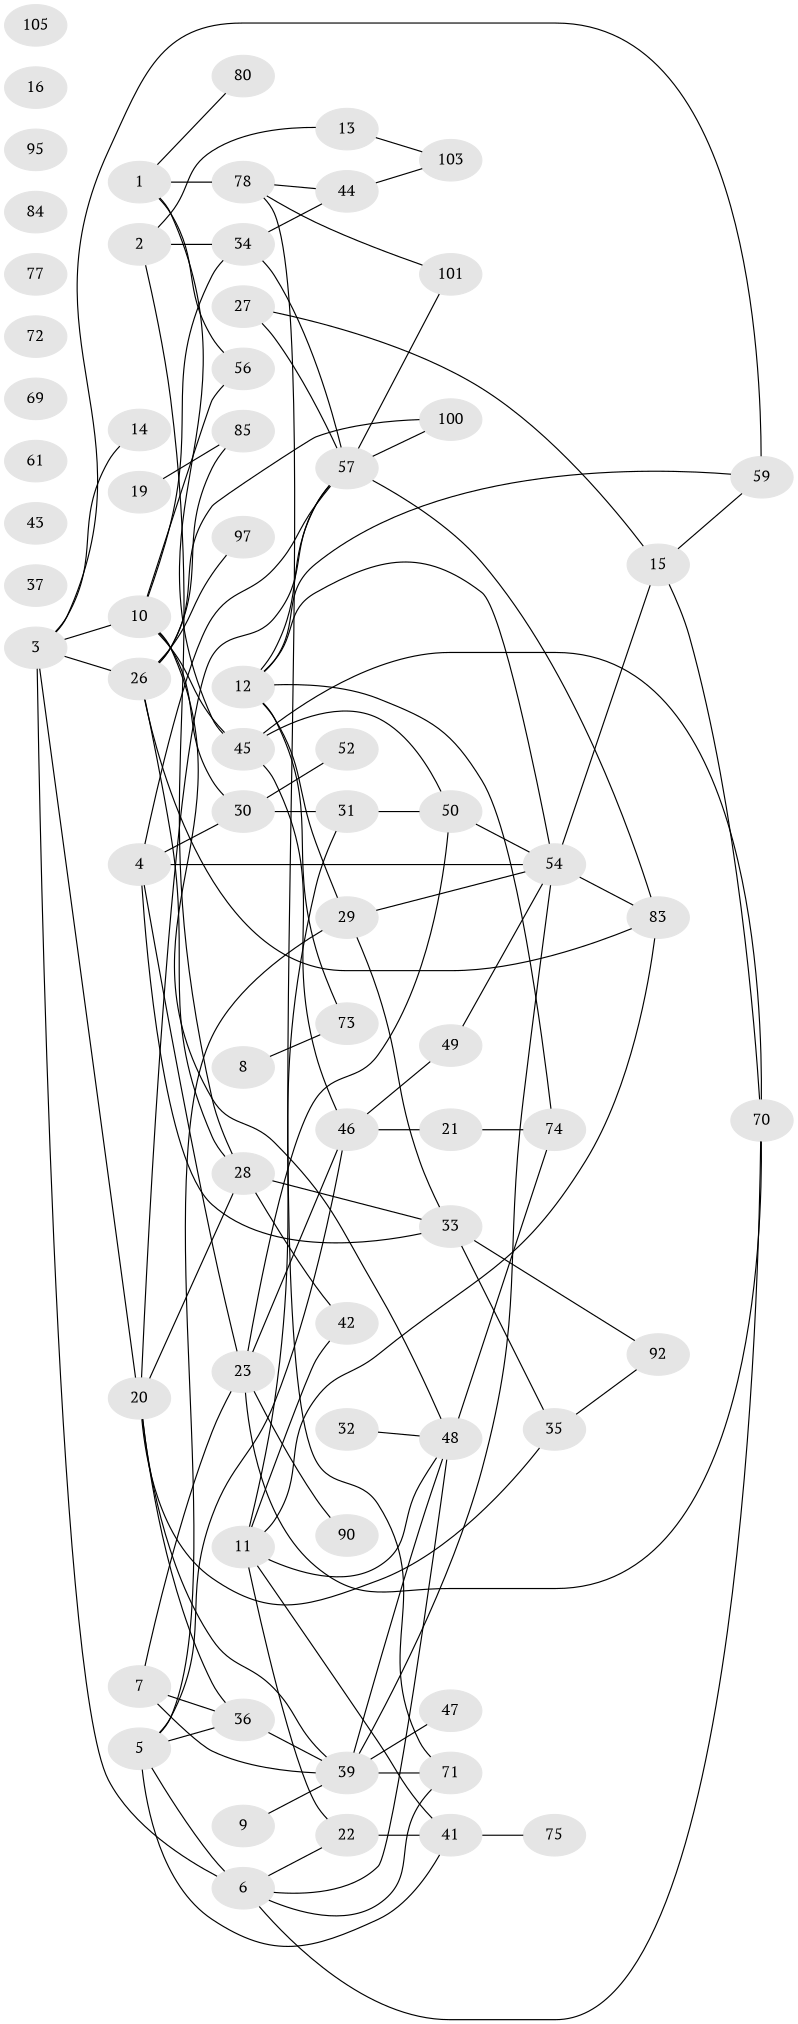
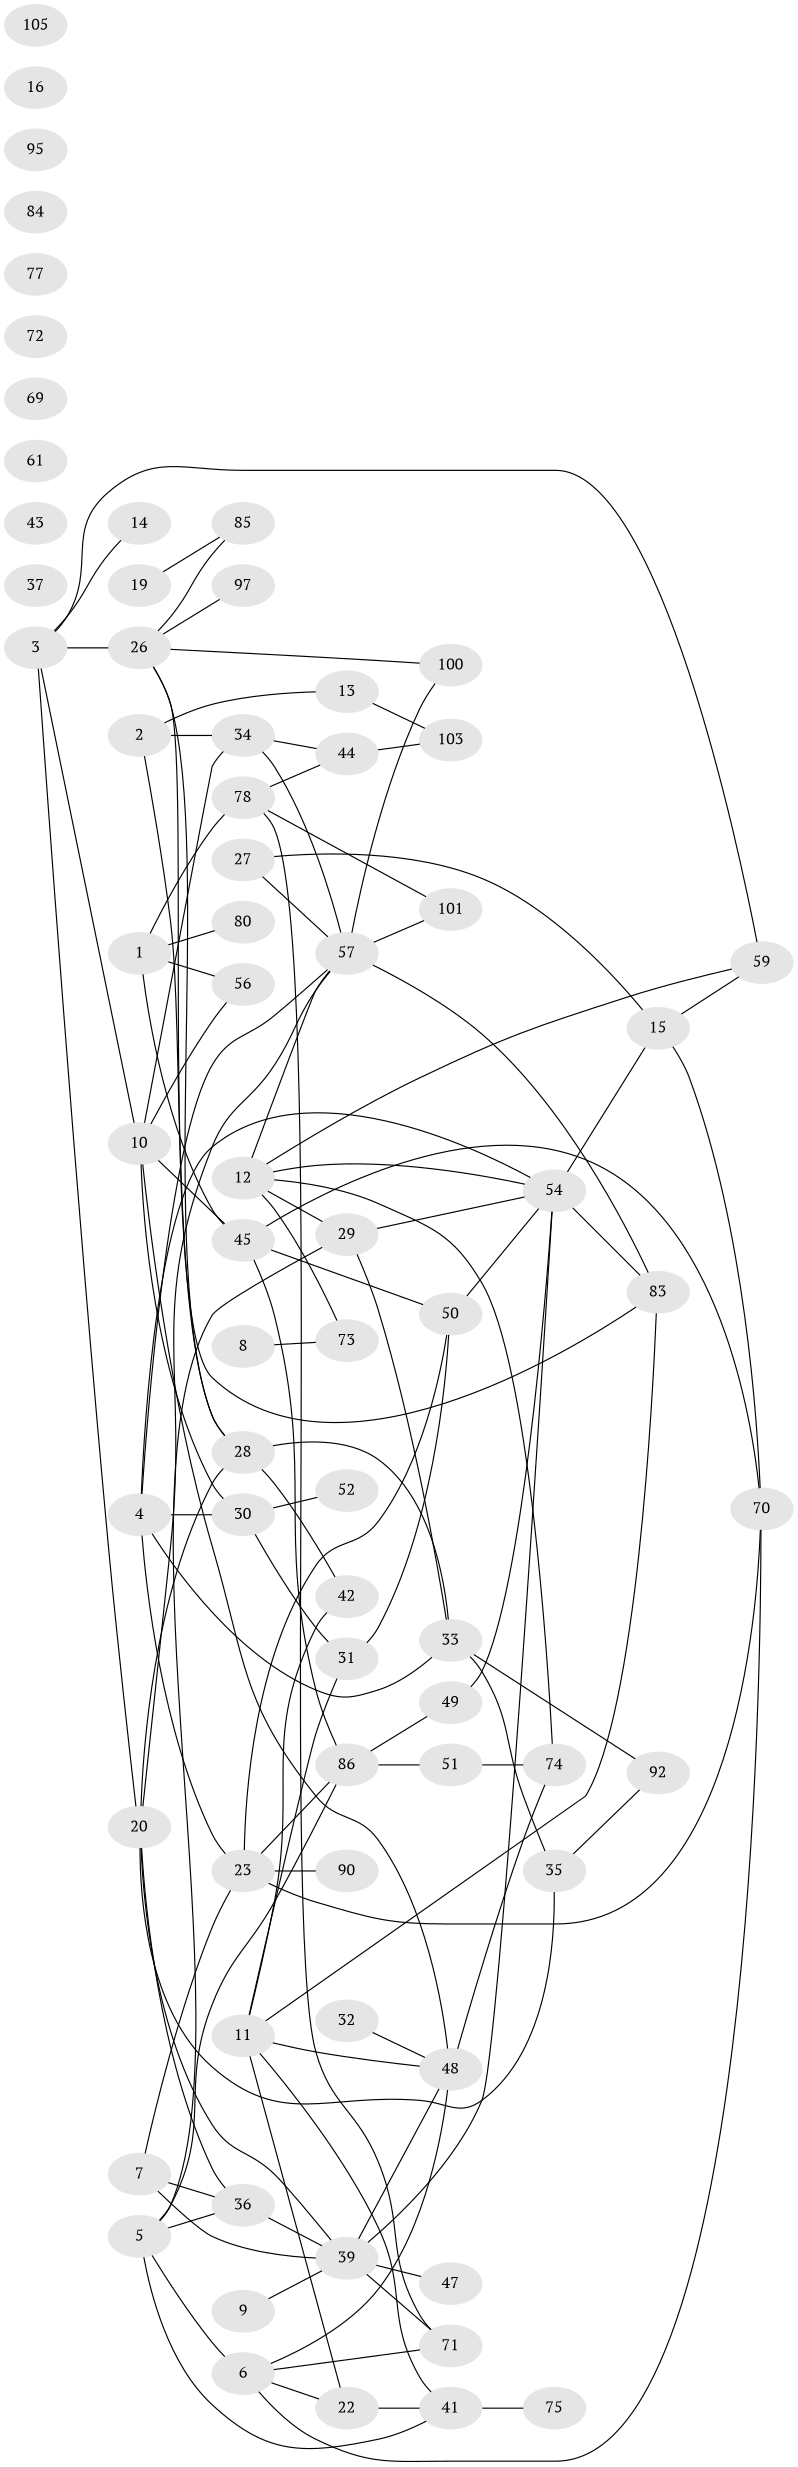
node "46": label "46" -> "86"
node "21": label "21" -> "51"
edge "3" -- "6": removed
